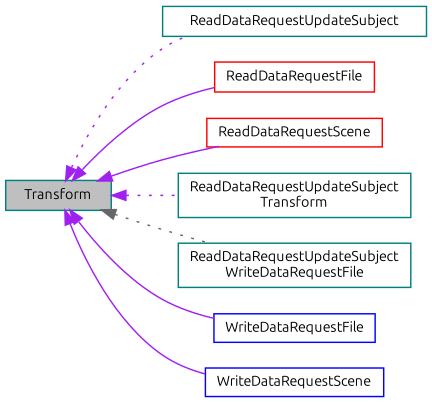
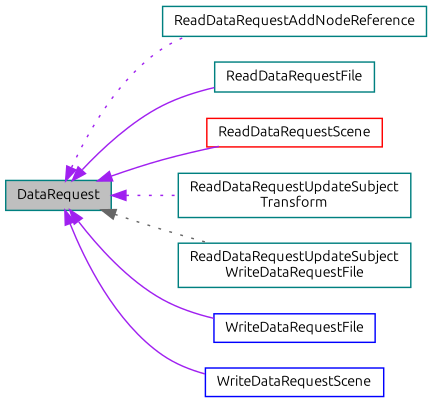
node "ReadDataRequestUpdateSubject": label "ReadDataRequestUpdateSubject" -> "ReadDataRequestAddNodeReference"
node "ReadDataRequestFile": color red -> teal
node "Transform": label "Transform" -> "DataRequest"
